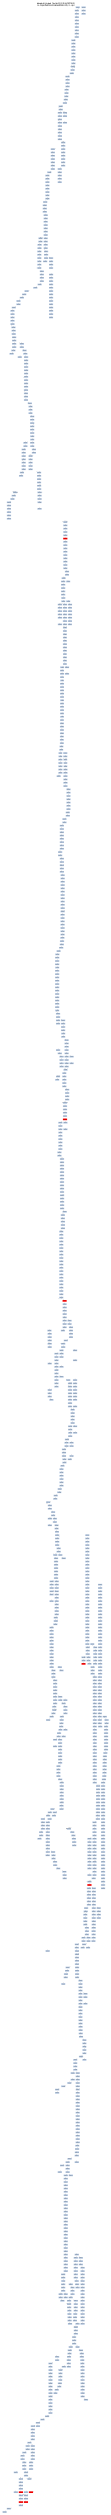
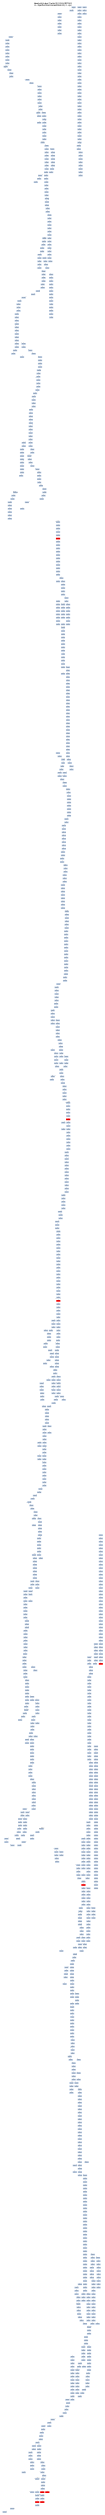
node "0x0807dd94": removed
